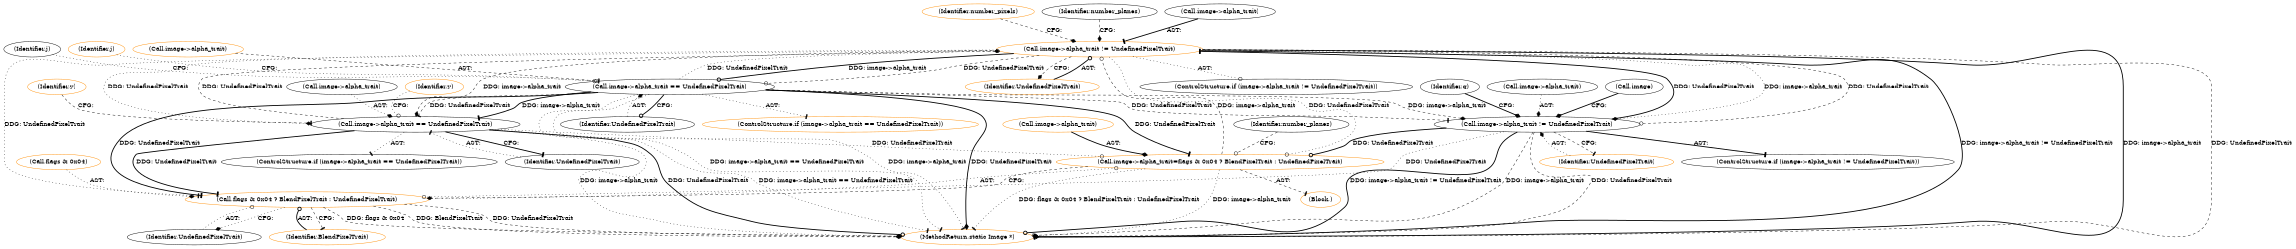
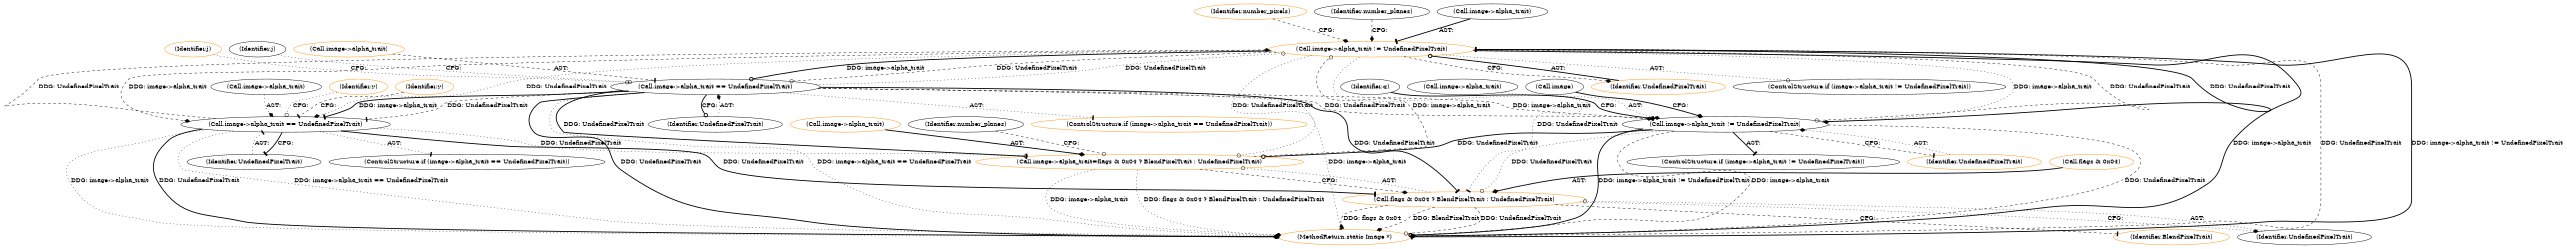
edge "(Call,flags & 0x04)" -> "(Call,flags & 0x04 ? BlendPixelTrait : UndefinedPixelTrait)": style dotted -> bold
node "(Block,)": removed
edge "(Identifier,BlendPixelTrait)" -> "(Call,flags & 0x04 ? BlendPixelTrait : UndefinedPixelTrait)": removed, label "AST:"
